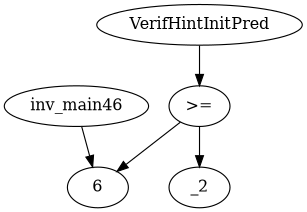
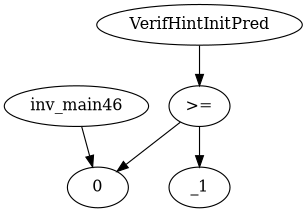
node "6": label "6" -> "0"
node "_2": label "_2" -> "_1"
